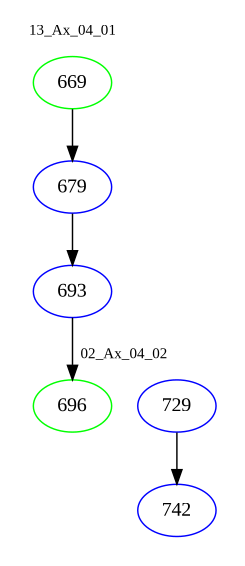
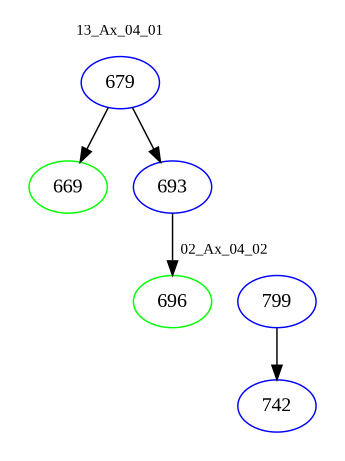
edge "669" -> "679": reversed
node "729": label "729" -> "799"
